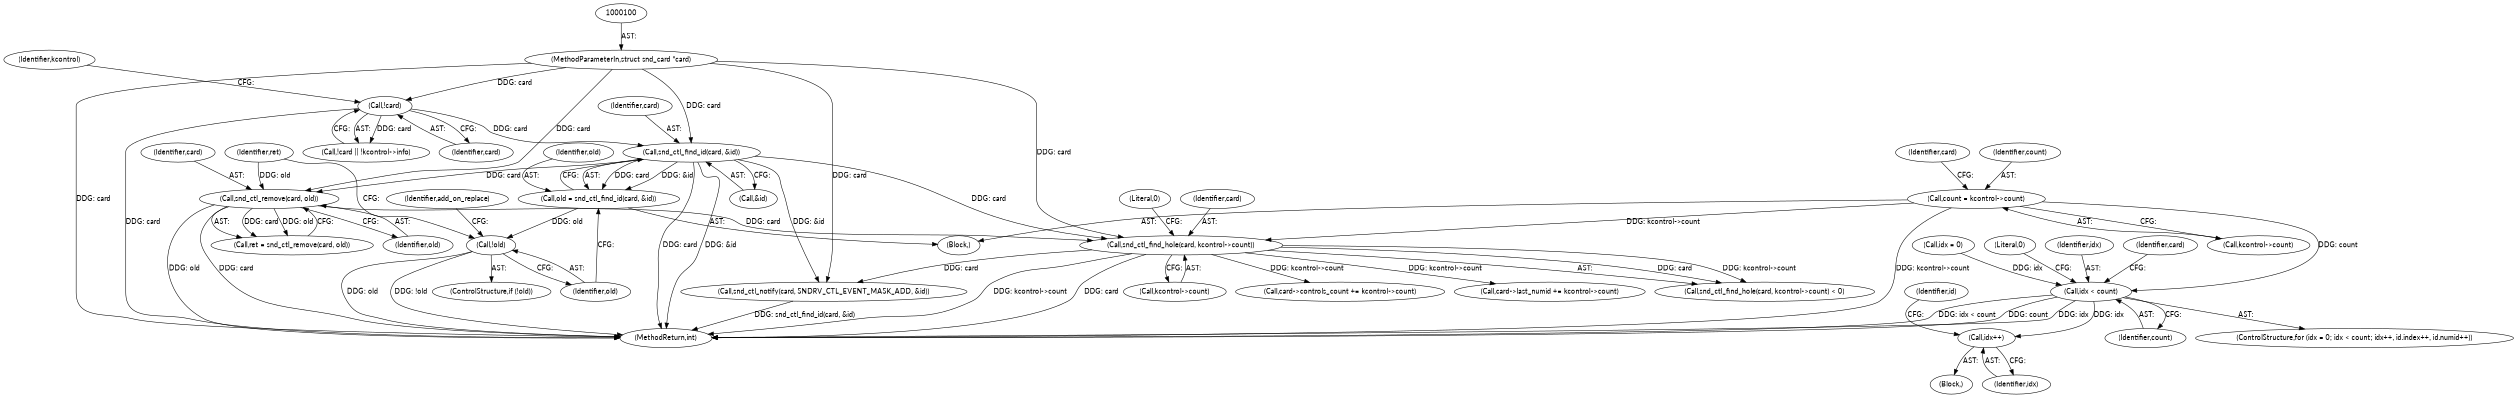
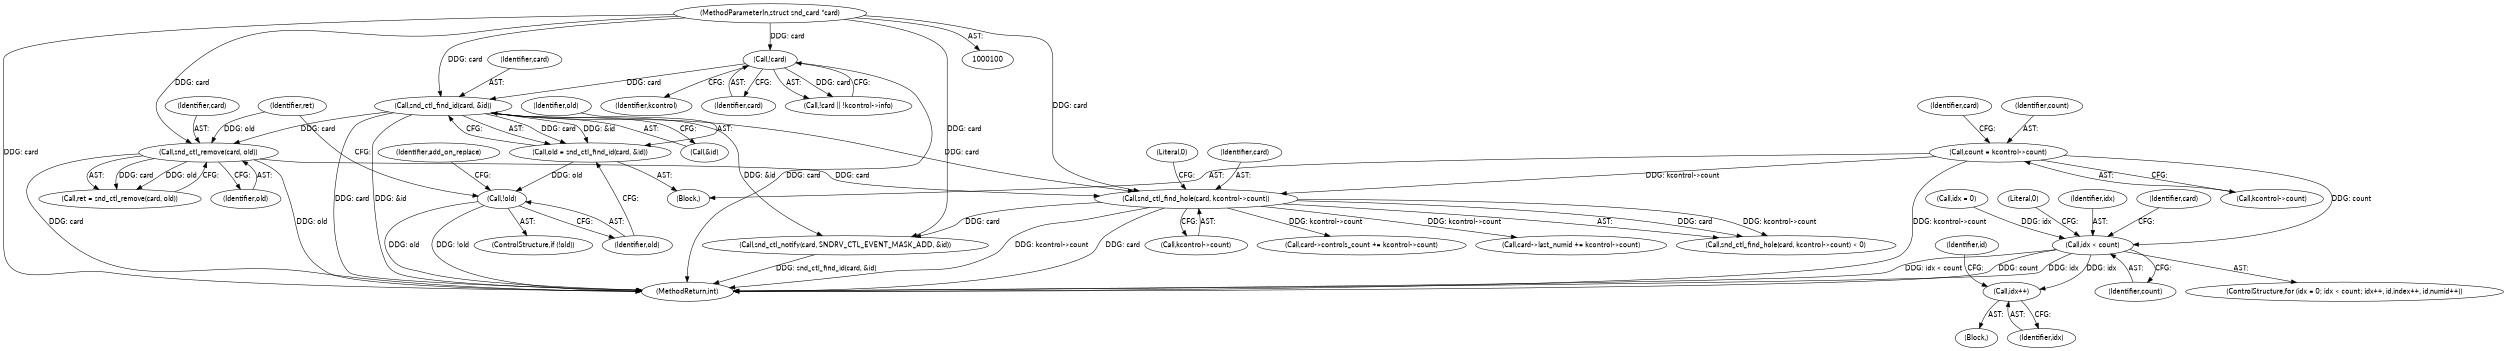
edge "1000100" -> "(MethodParameterIn,struct snd_card *card)": reversed
edge "(Identifier,kcontrol)" -> "(Call,!card)": reversed
